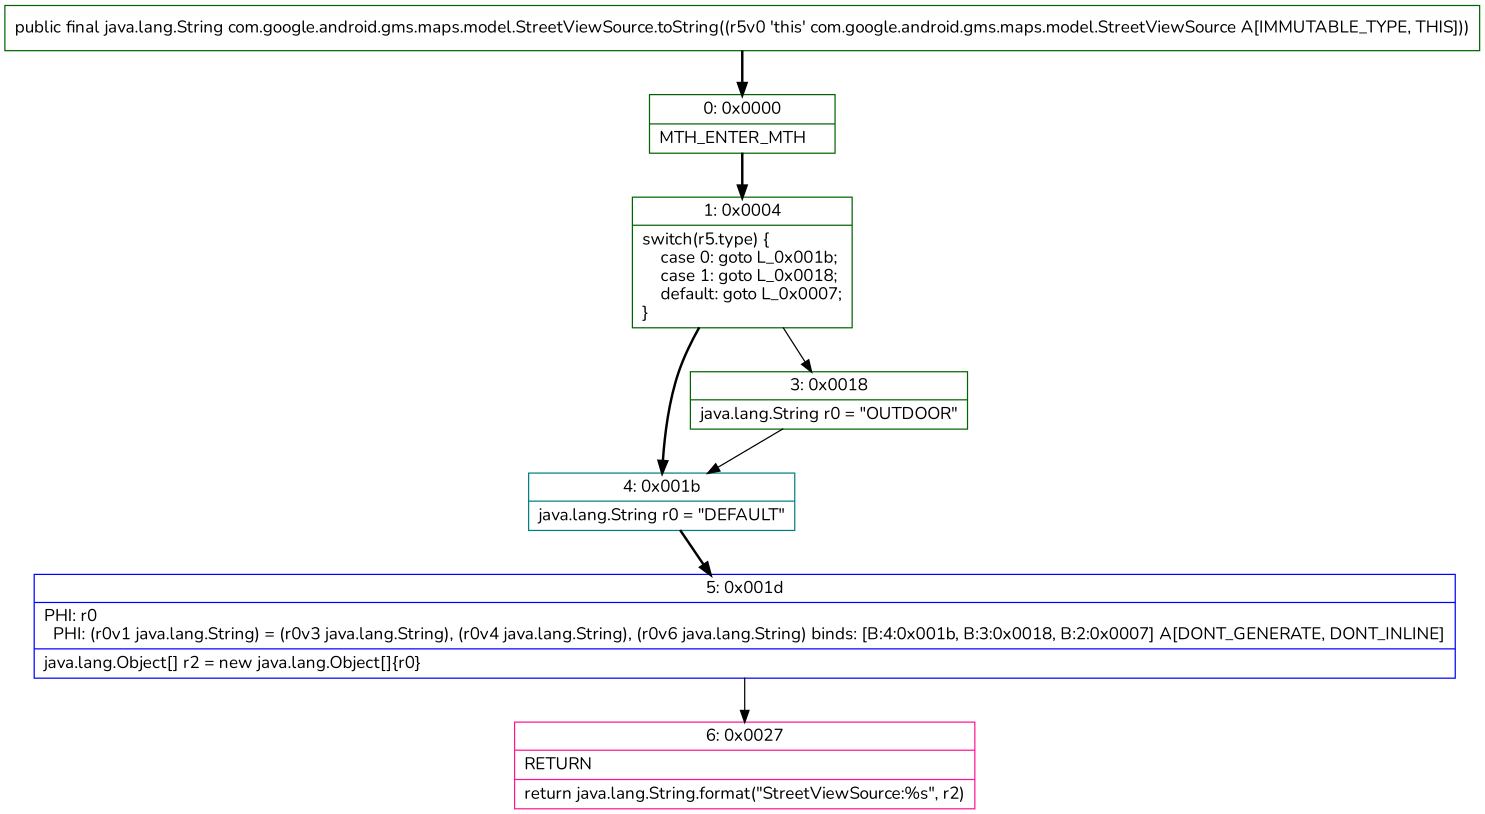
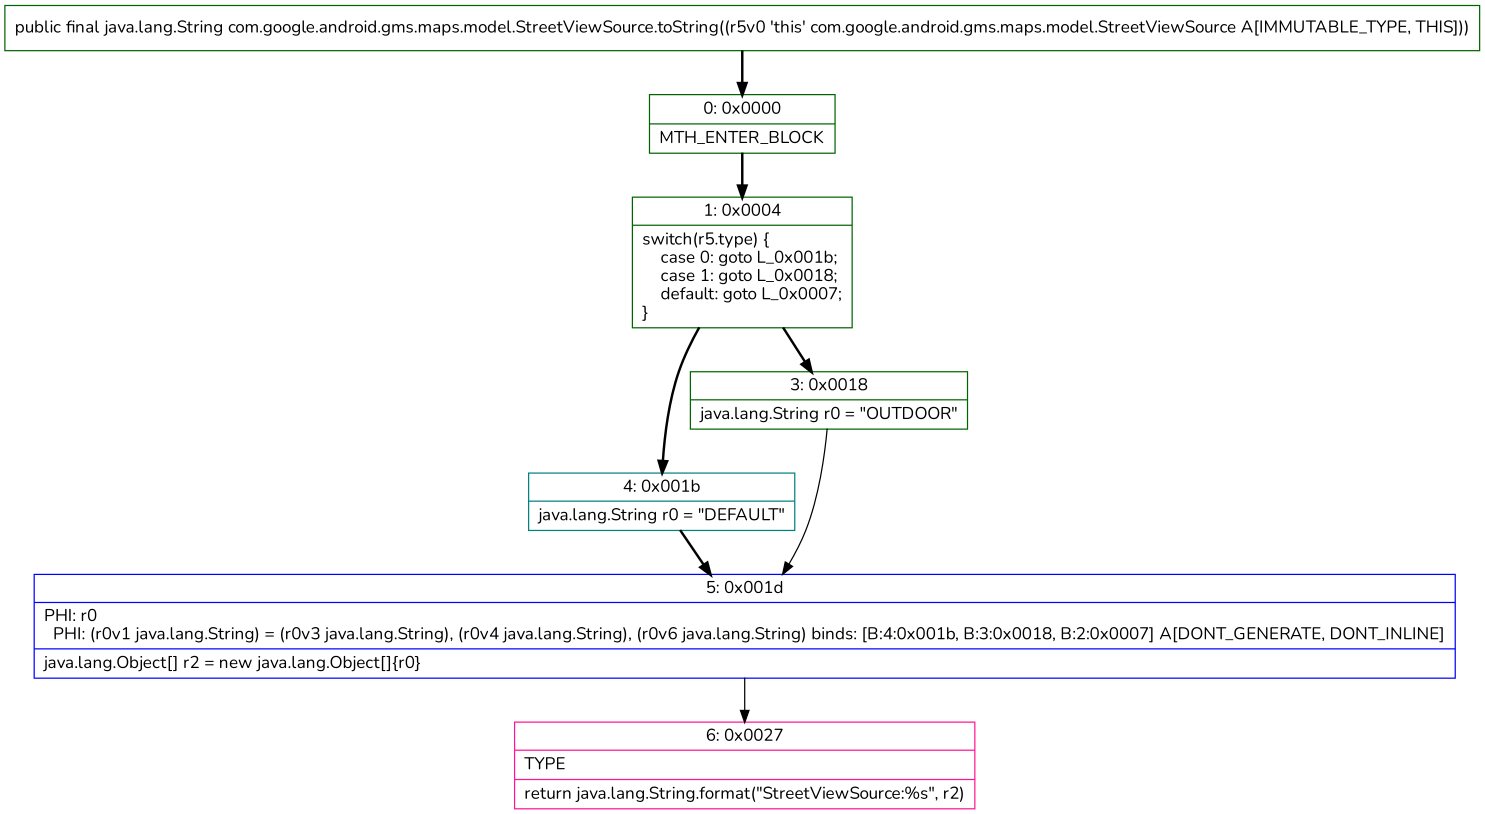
node "0: 0x0000": text "MTH_ENTER_MTH" -> "MTH_ENTER_BLOCK"
edge "1: 0x0004" -> "3: 0x0018": style solid -> bold
edge "3: 0x0018" -> "4: 0x001b": now "3: 0x0018" -> "5: 0x001d"
node "6: 0x0027": text "RETURN" -> "TYPE"
